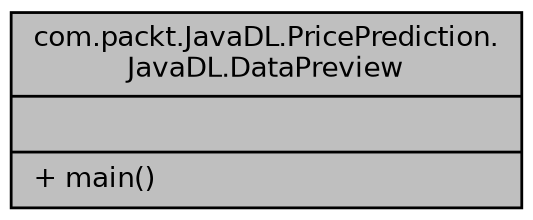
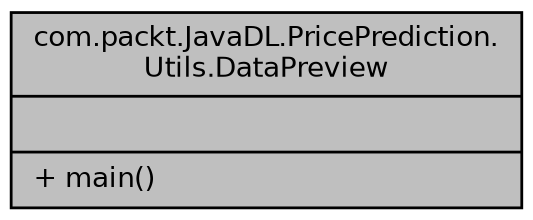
node "com.packt.JavaDL.PricePrediction.": text "JavaDL.DataPreview" -> "Utils.DataPreview"
